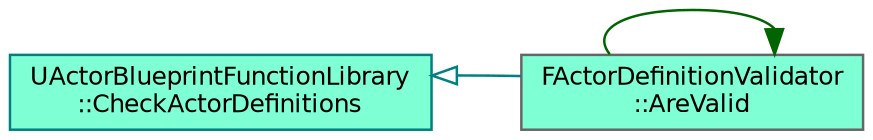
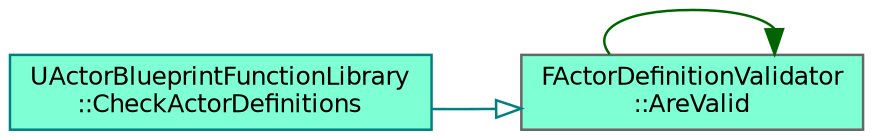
edge "FActorDefinitionValidator ::AreValid" -> "UActorBlueprintFunctionLibrary ::CheckActorDefinitions": reversed
